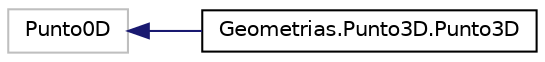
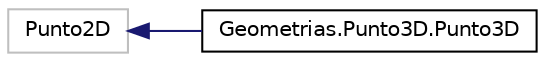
node "Punto0D": label "Punto0D" -> "Punto2D"
